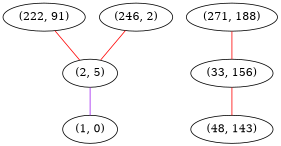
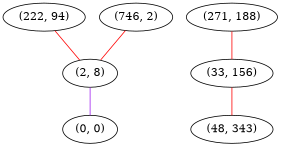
node "(222, 91)": label "(222, 91)" -> "(222, 94)"
node "(246, 2)": label "(246, 2)" -> "(746, 2)"
node "(2, 5)": label "(2, 5)" -> "(2, 8)"
node "(1, 0)": label "(1, 0)" -> "(0, 0)"
node "(48, 143)": label "(48, 143)" -> "(48, 343)"
